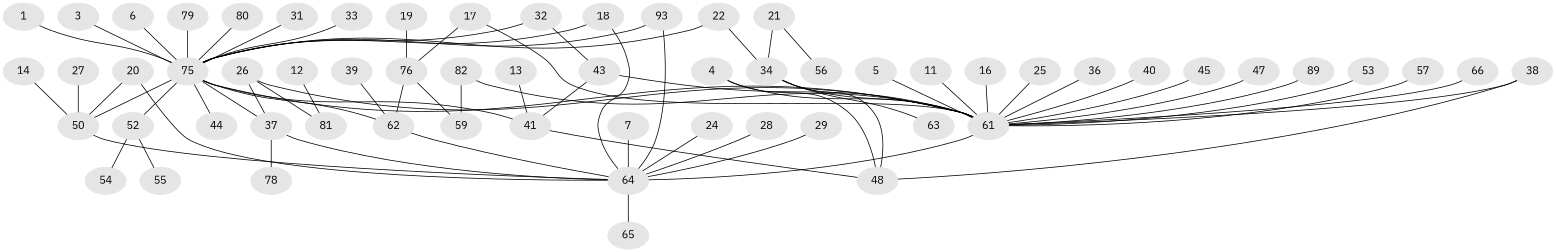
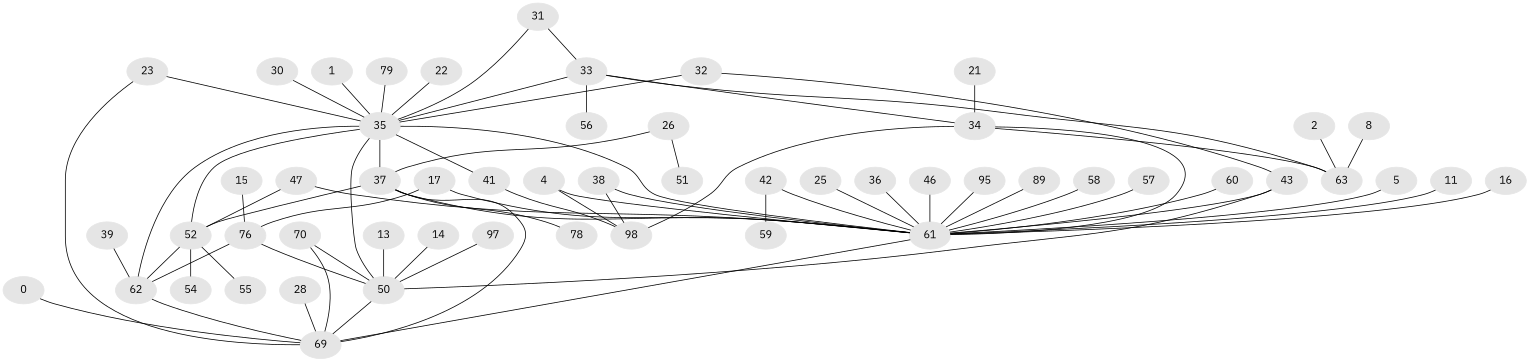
node "3": removed
node "6": removed
node "80": label "80" -> "30"
node "19": label "19" -> "15"
node "18": removed
node "93": label "93" -> "23"
edge "31" -- "33": added
edge "22" -- "34": now "33" -- "34"
edge "21" -- "56": now "33" -- "56"
node "27": label "27" -> "97"
node "20": label "20" -> "70"
node "75": label "75" -> "35"
node "12": removed
node "82": label "82" -> "42"
node "40": label "40" -> "46"
node "45": label "45" -> "95"
node "53": label "53" -> "58"
node "66": label "66" -> "60"
edge "43" -- "41": now "43" -- "50"
edge "76" -- "59": now "76" -- "50"
edge "13" -- "41": now "13" -- "50"
edge "26" -- "61": now "37" -- "61"
edge "33" -- "63": added
node "44": removed
node "81": label "81" -> "51"
node "7": label "7" -> "0"
node "24": removed
node "29": removed
node "2": added
node "8": added
node "64": label "64" -> "69"
node "48": label "48" -> "98"
edge "47" -- "52": added
edge "37" -- "52": added
node "65": removed
edge "52" -- "62": added
